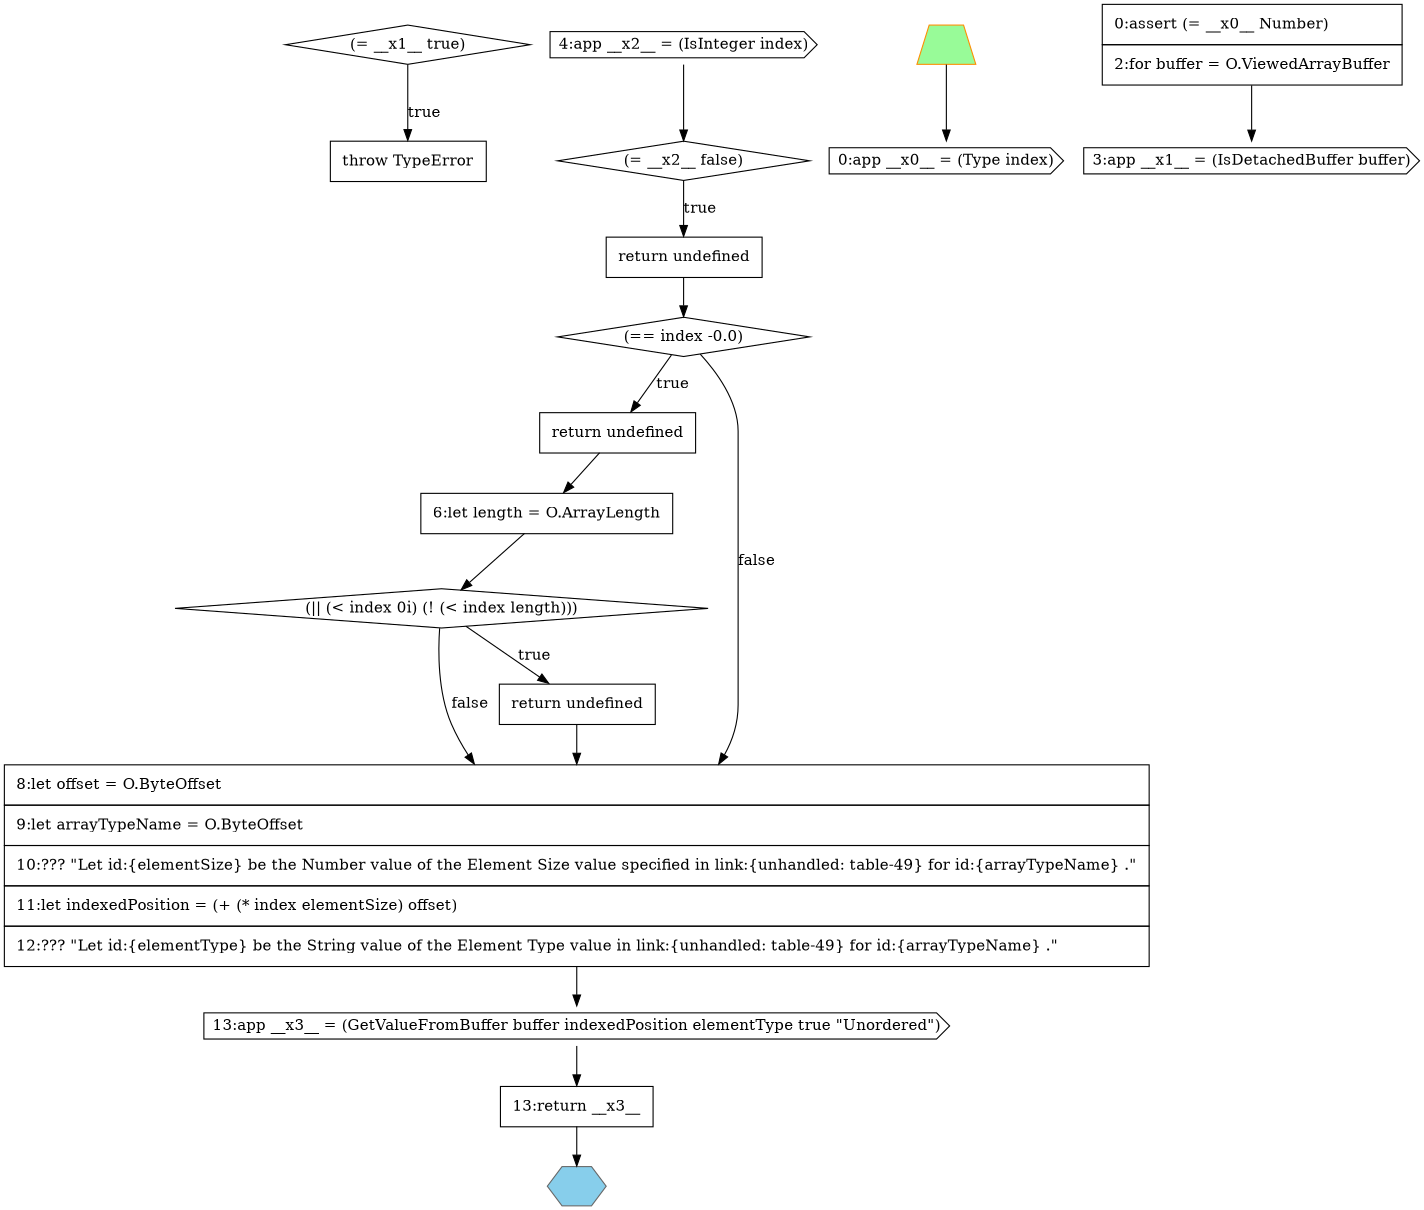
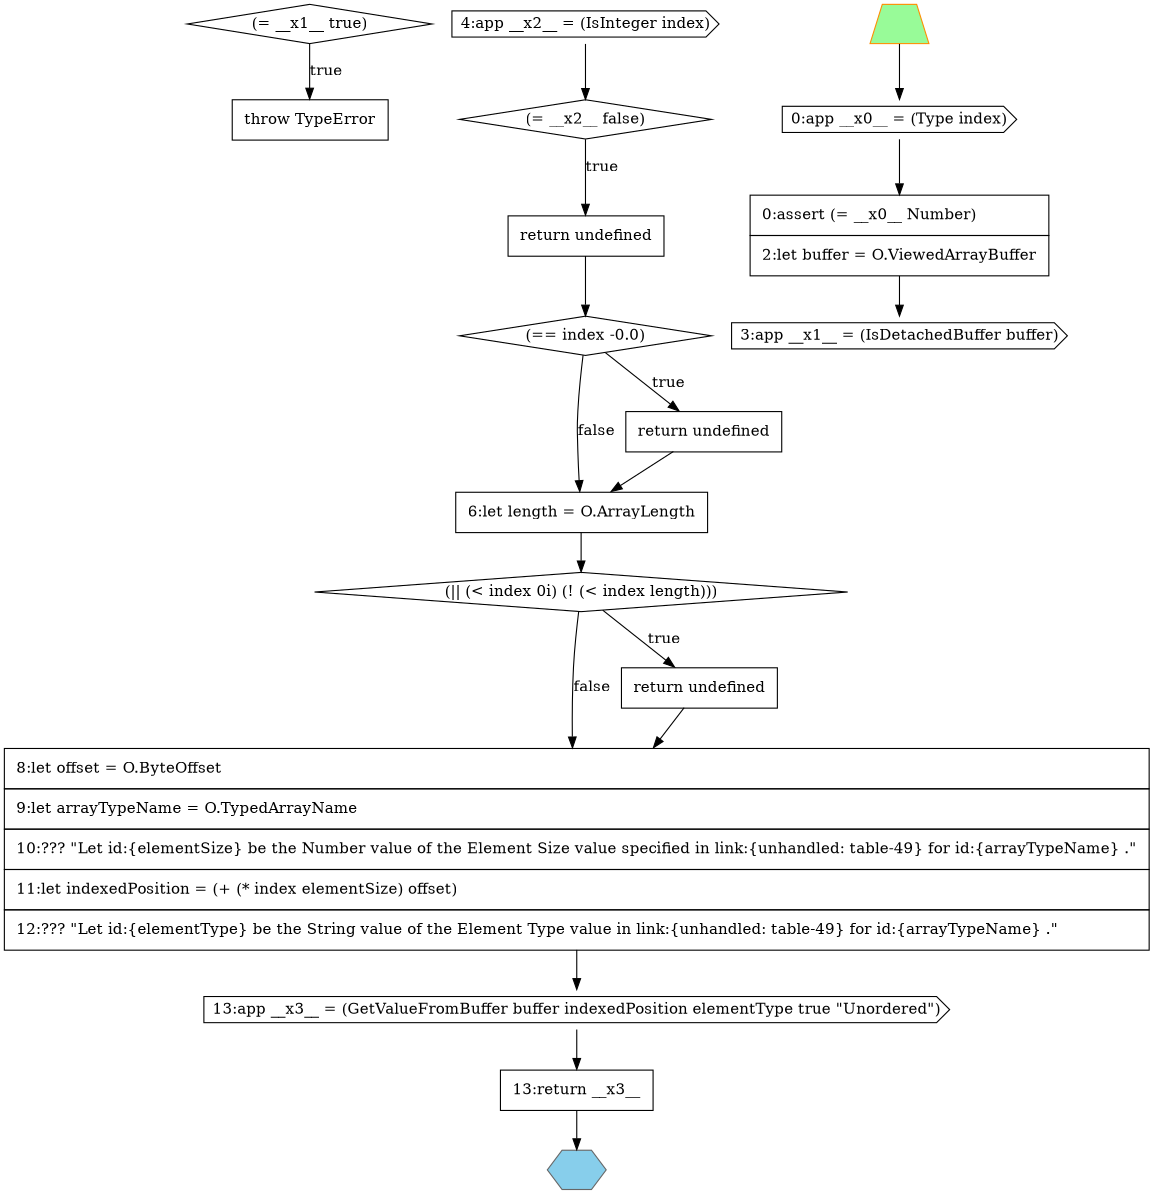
node "0:assert (= __x0__ Number)": text "2:for buffer = O.ViewedArrayBuffer" -> "2:let buffer = O.ViewedArrayBuffer"
edge "0:app __x0__ = (Type index)" -> "0:assert (= __x0__ Number)": added
edge "(== index -0.0)" -> "8:let offset = O.ByteOffset": now "(== index -0.0)" -> "6:let length = O.ArrayLength"
node "8:let offset = O.ByteOffset": text "9:let arrayTypeName = O.ByteOffset" -> "9:let arrayTypeName = O.TypedArrayName"
